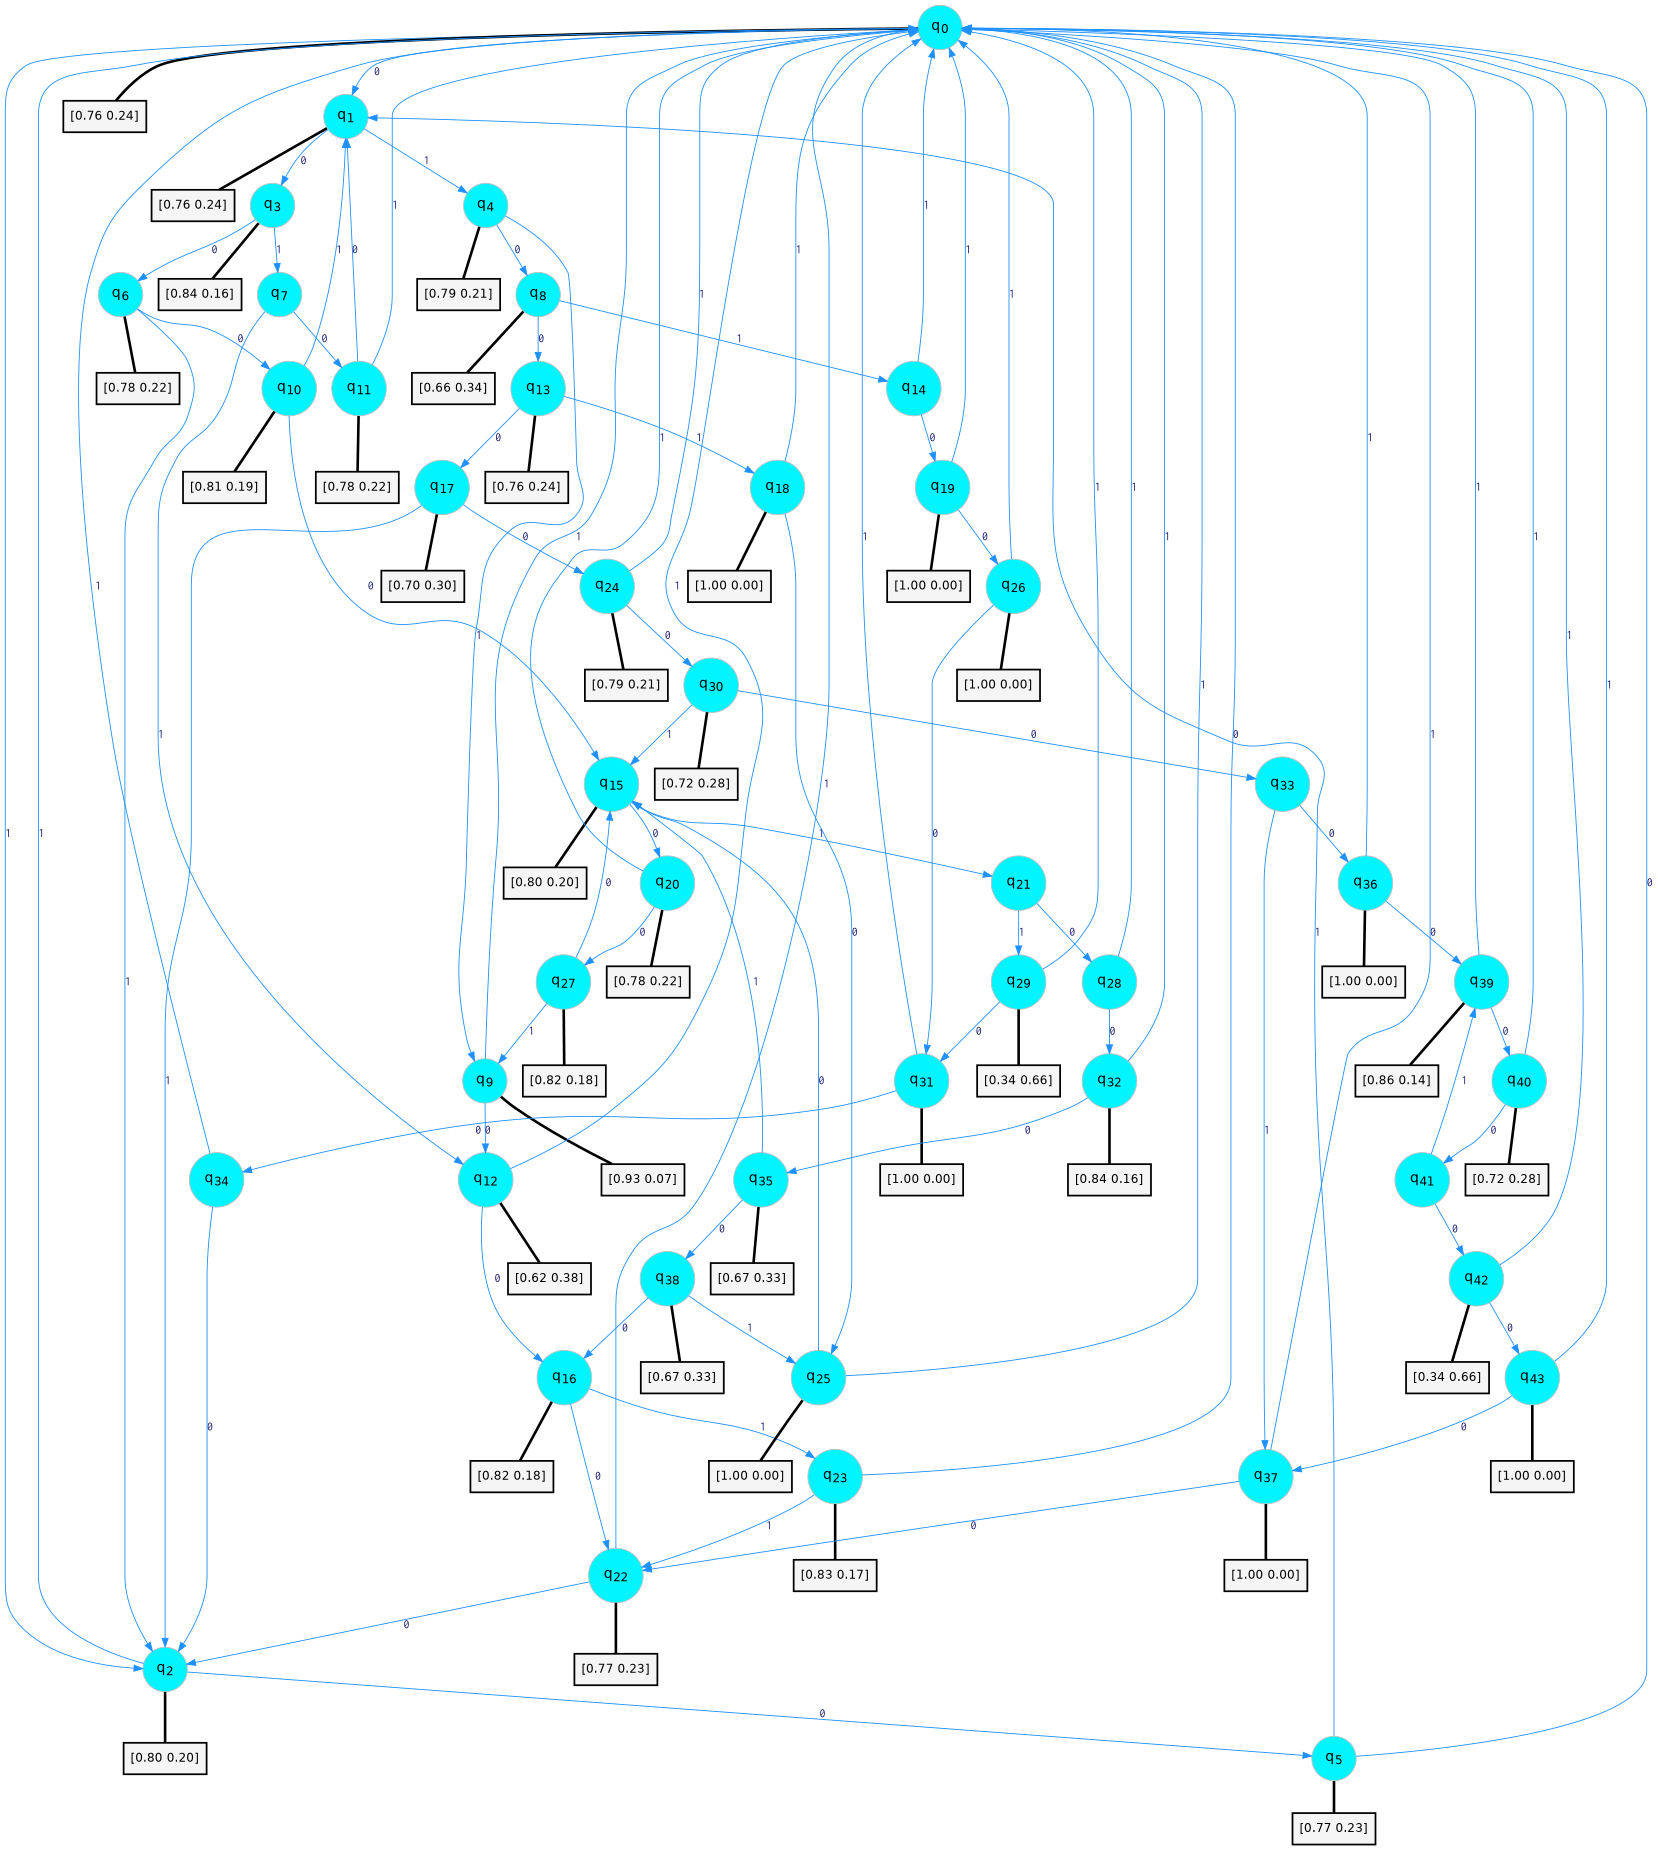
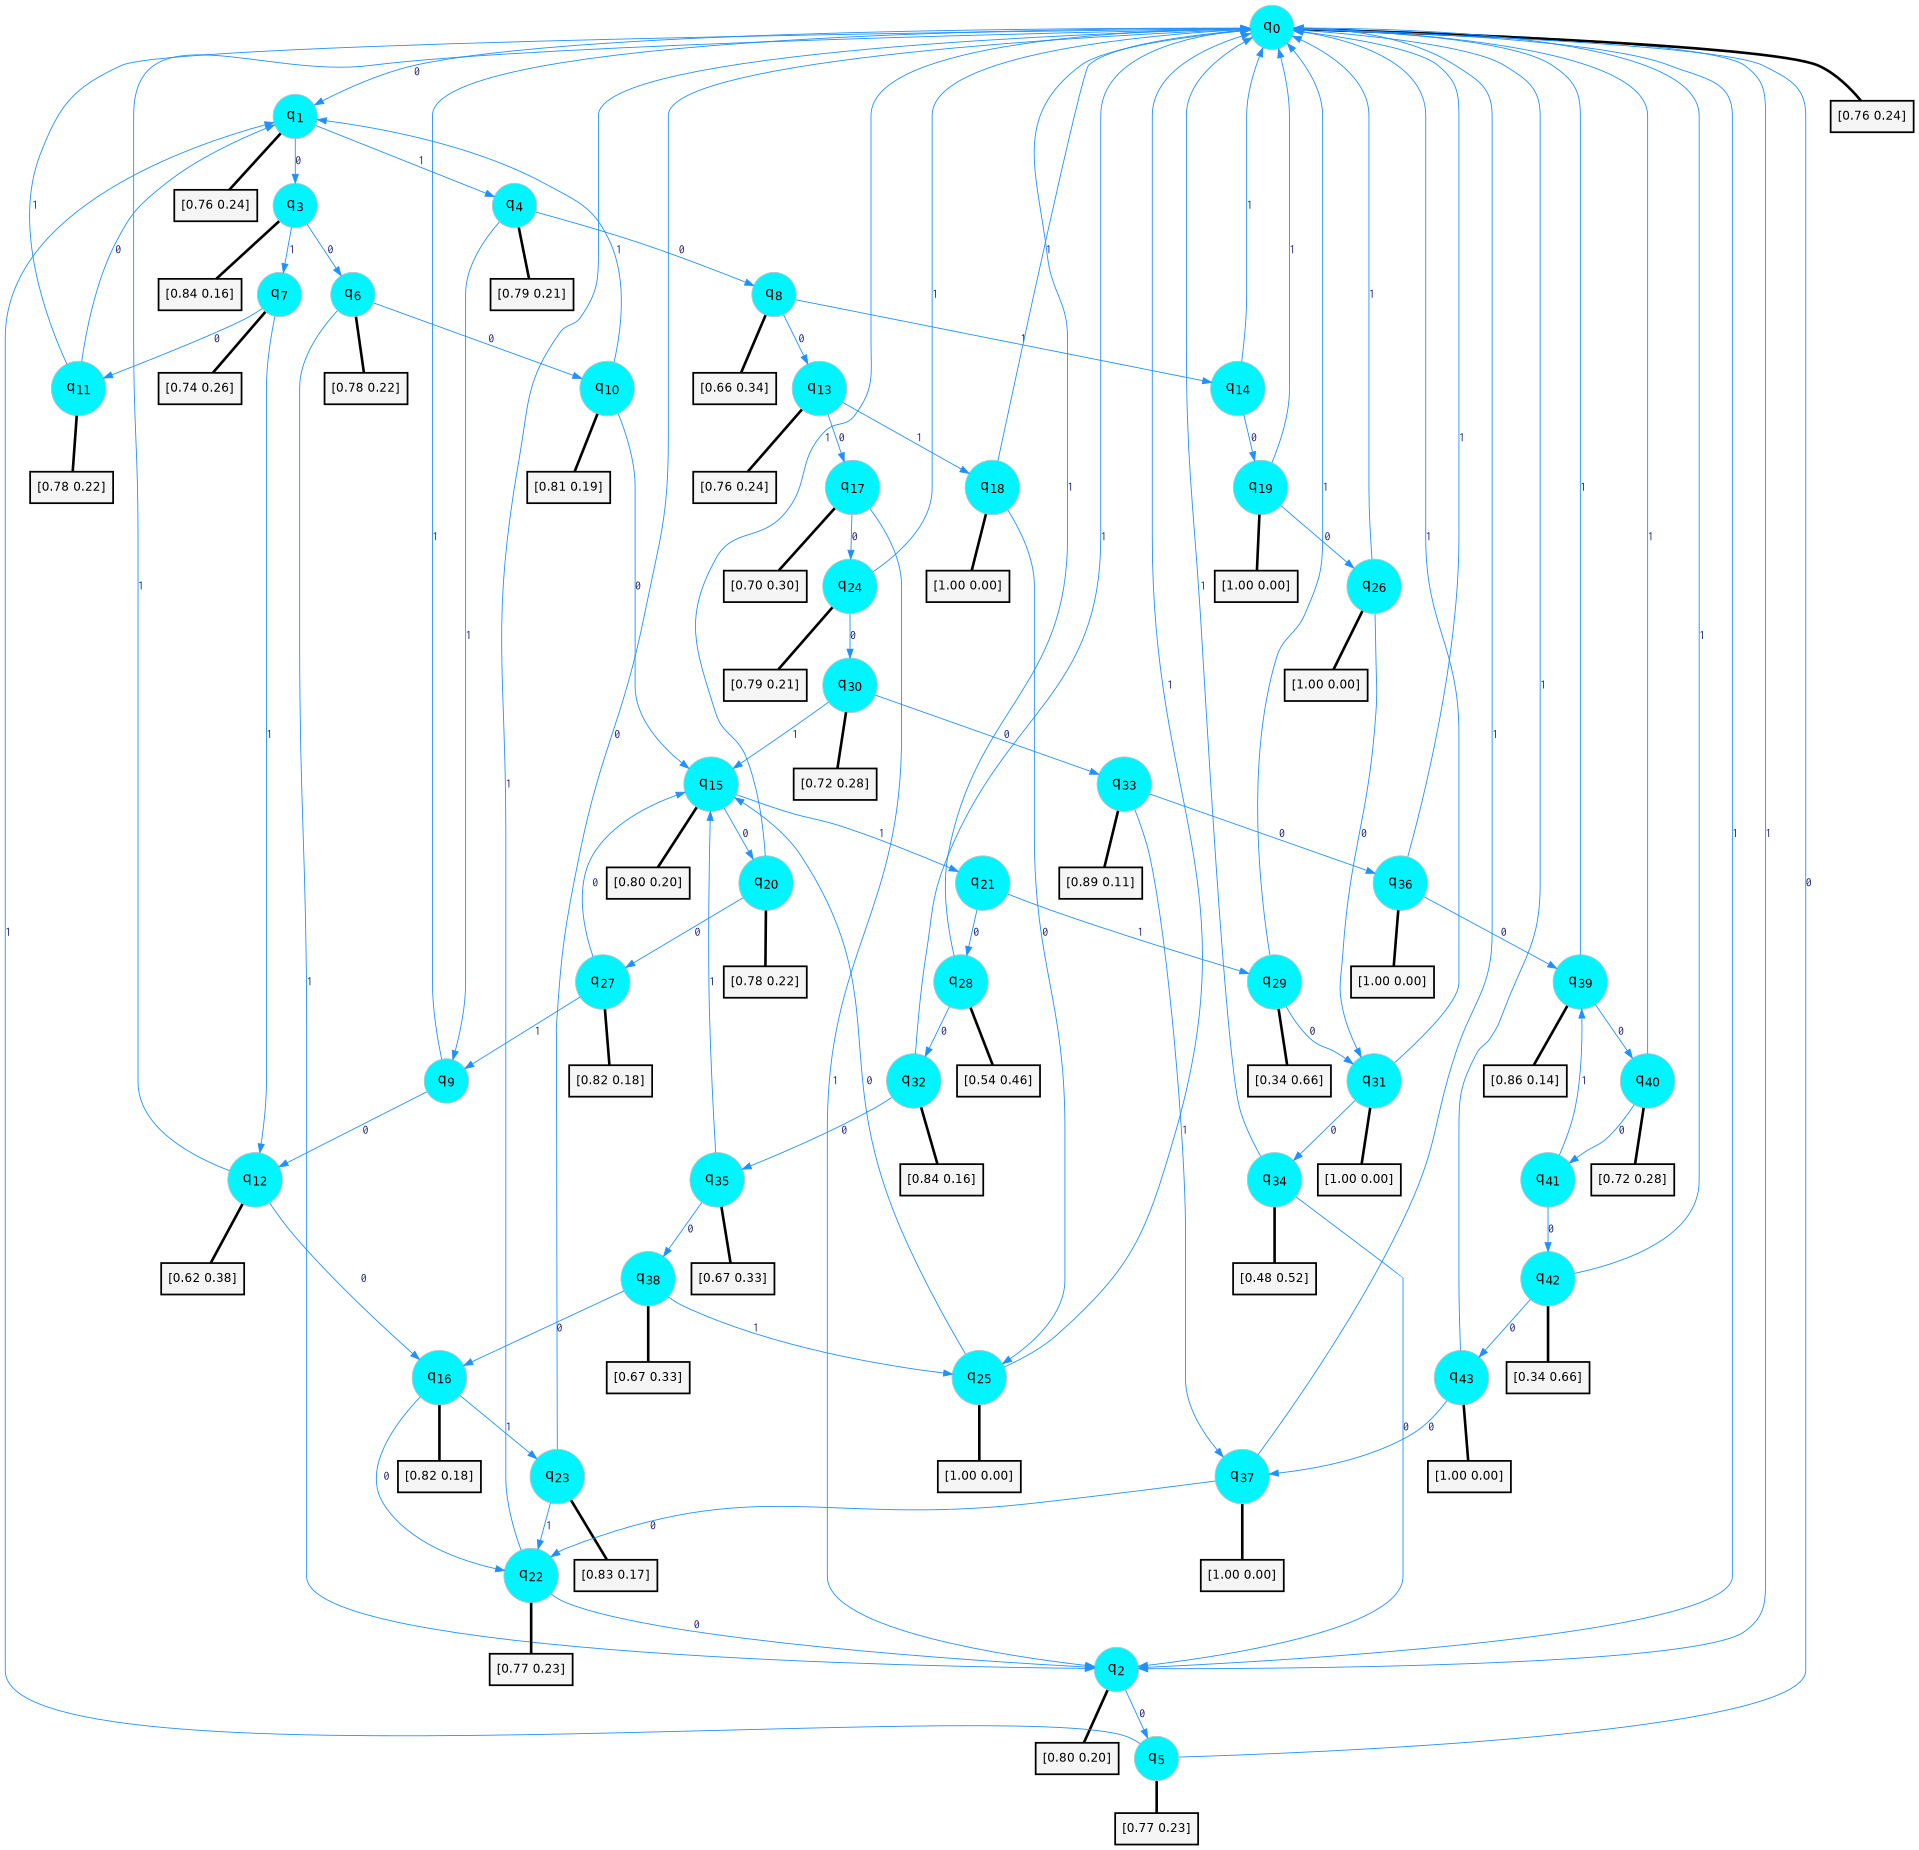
node "[0.74 0.26]": added
node "[0.89 0.11]": added
node "[0.54 0.46]": added
node "[0.93 0.07]": removed
node "[0.48 0.52]": added
